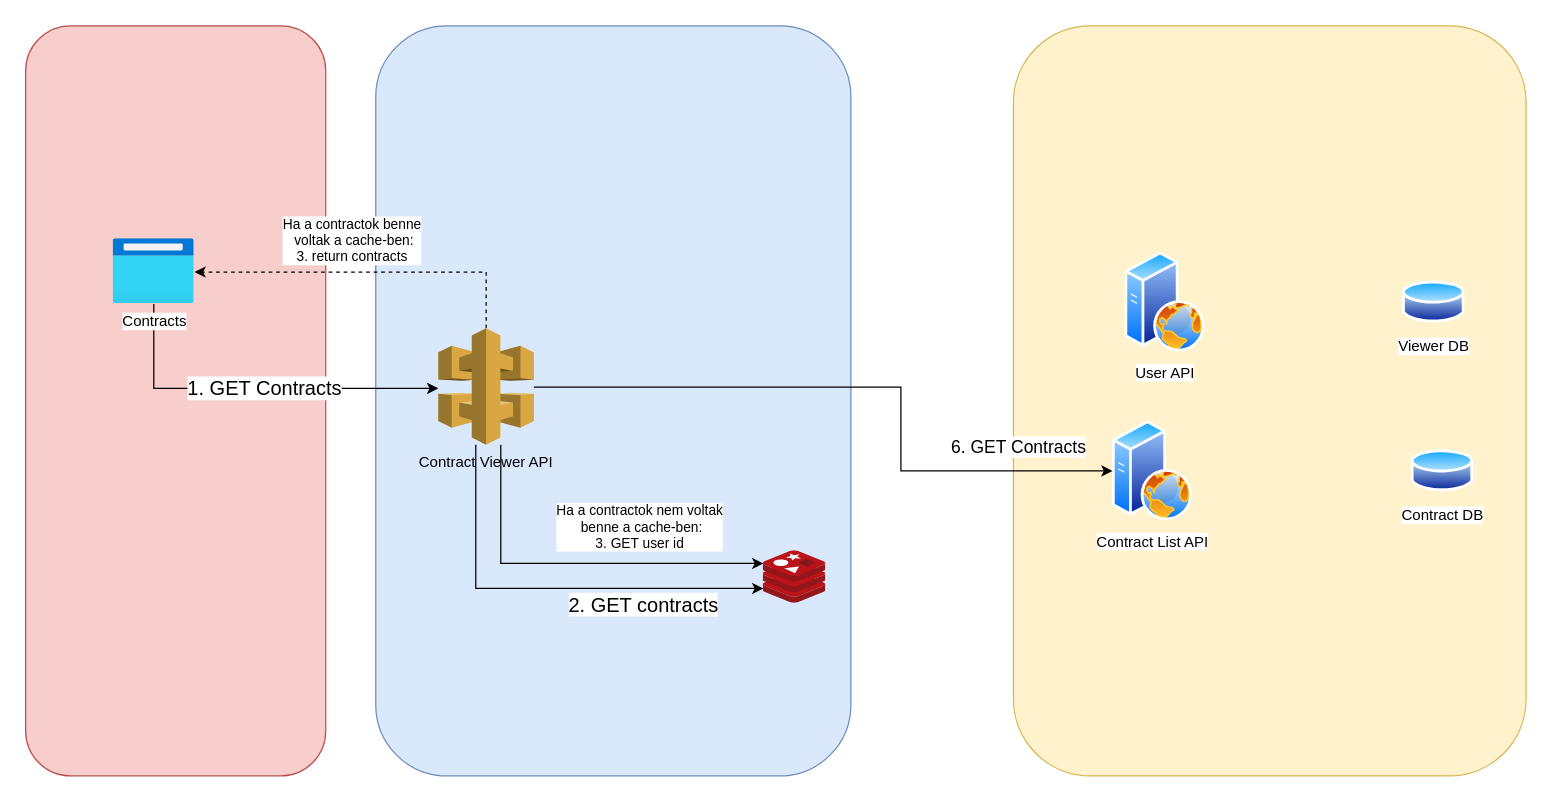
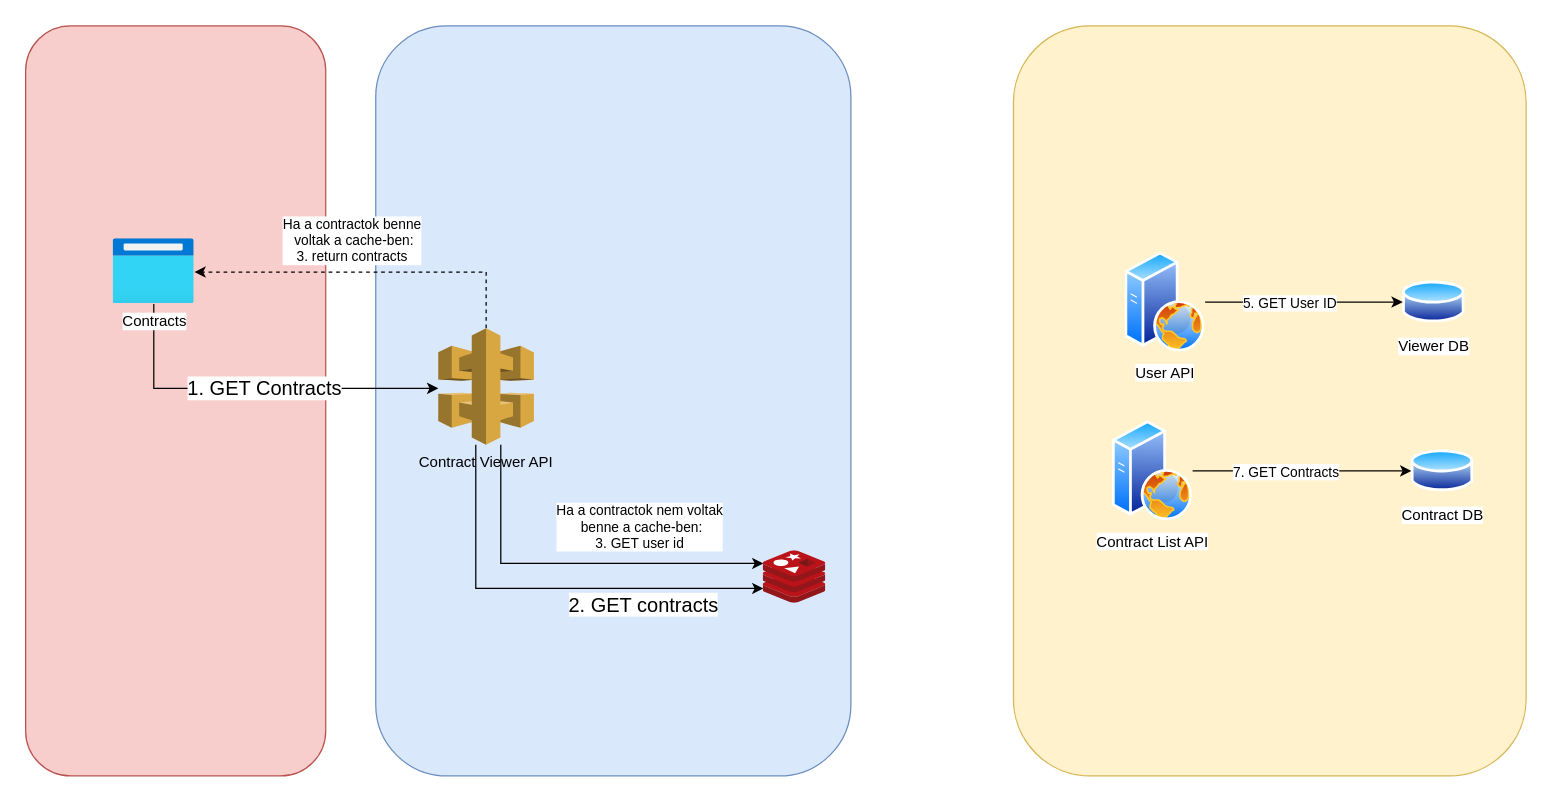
edge "User API" -> "Viewer DB": added, label "5. GET User ID"
edge "Contract Viewer API" -> "Contract List API": removed, label "6. GET Contracts"
edge "Contract List API" -> "Contract DB": added, label "7. GET Contracts"
